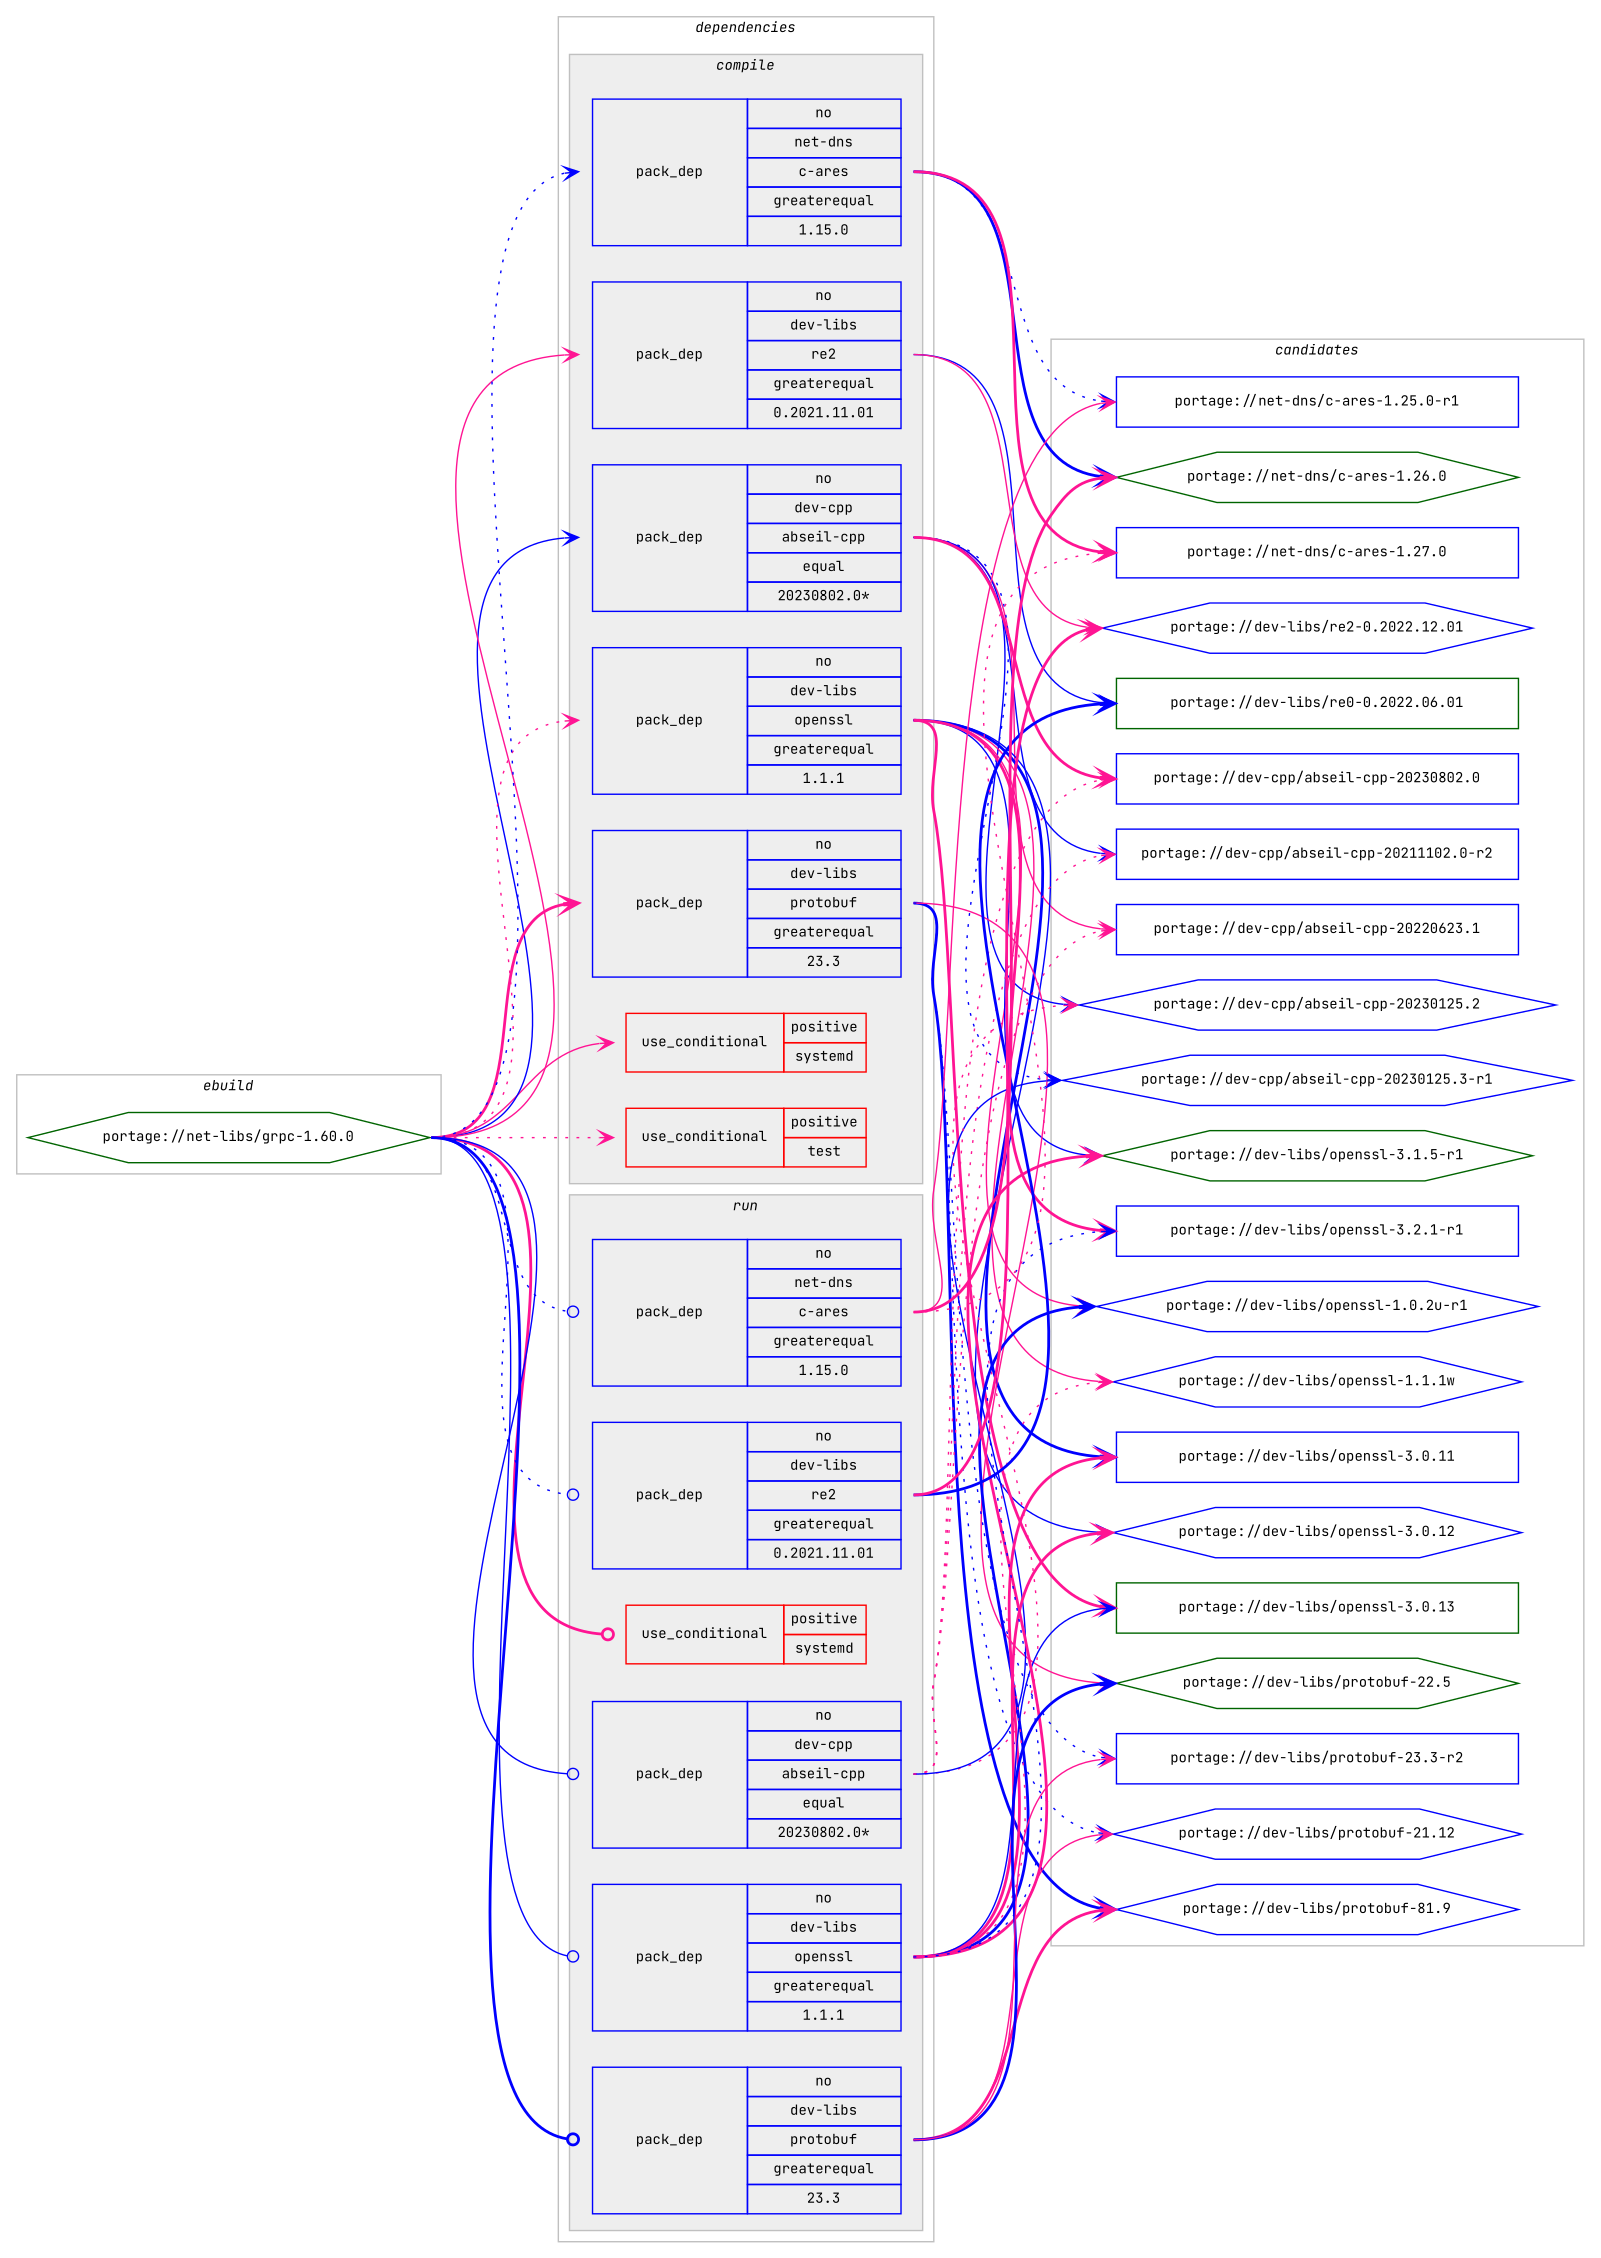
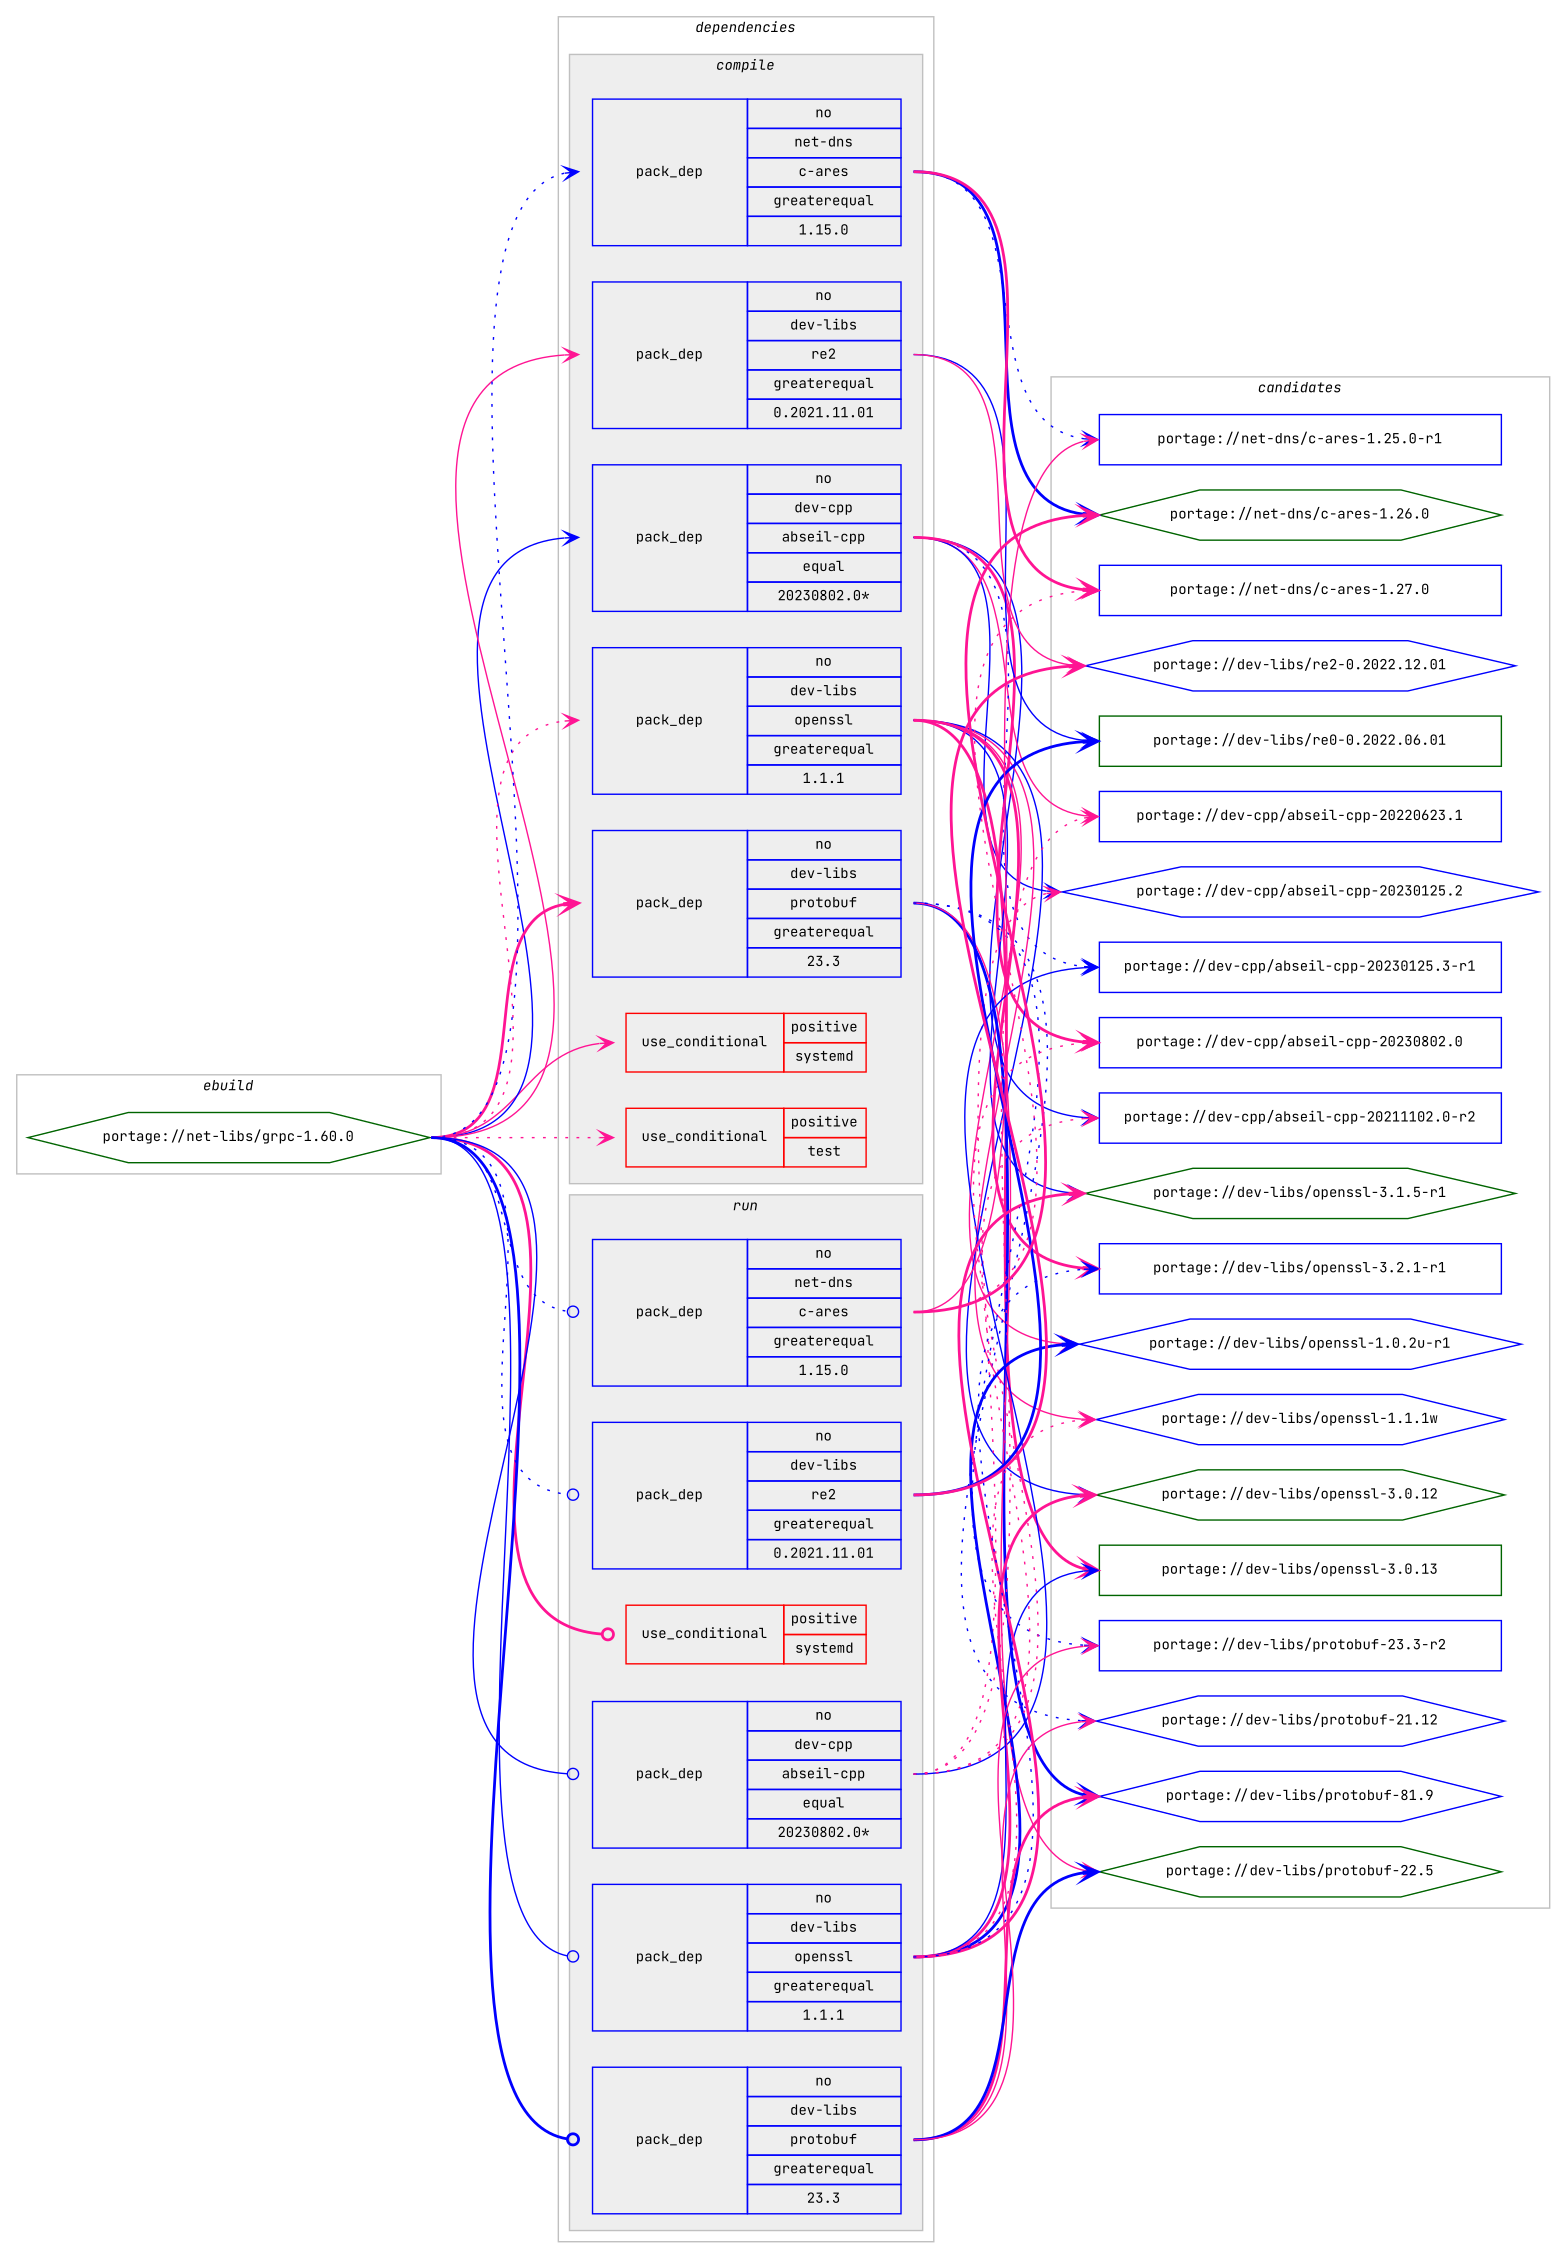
node "portage://dev-cpp/abseil-cpp-20230125.3-r1": shape hexagon -> box
node "portage://dev-libs/openssl-3.0.11": removed
node "portage://dev-libs/openssl-3.0.12": color blue -> darkgreen
